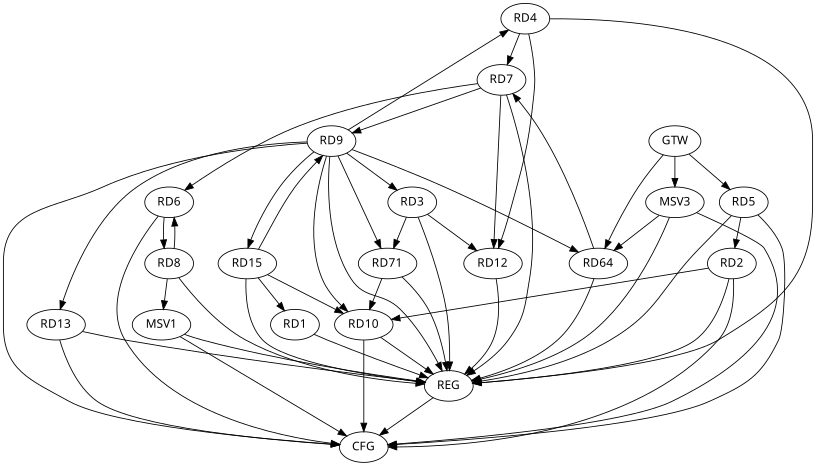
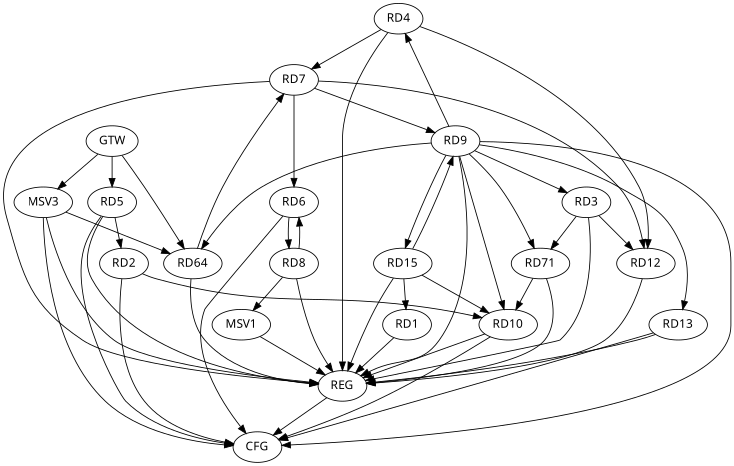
edge "RD2" -> "REG": removed
edge "MSV1" -> "CFG": removed
